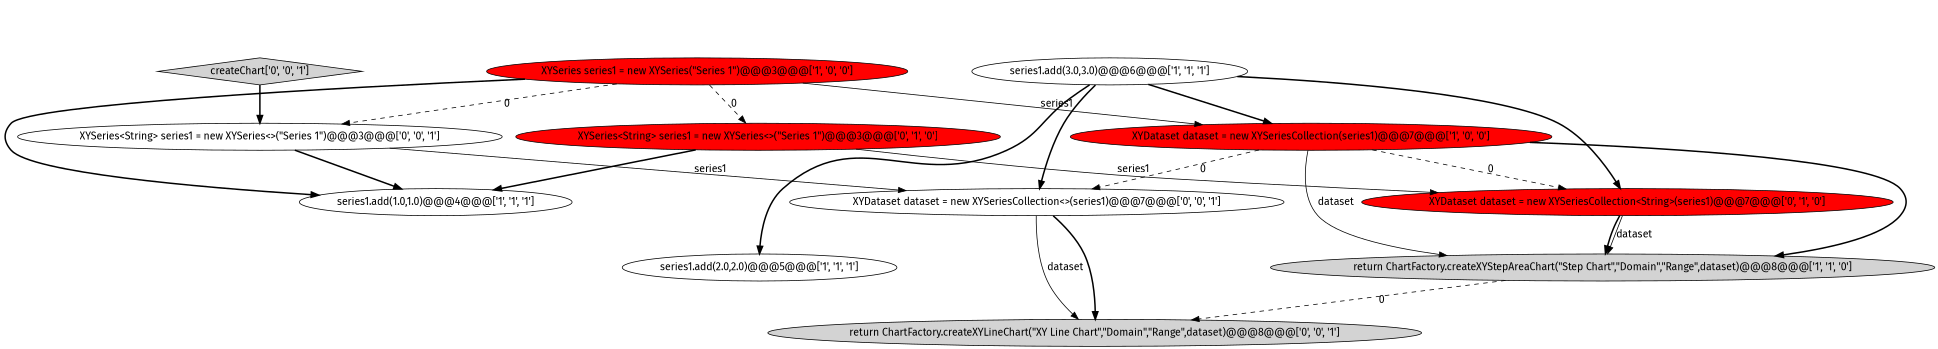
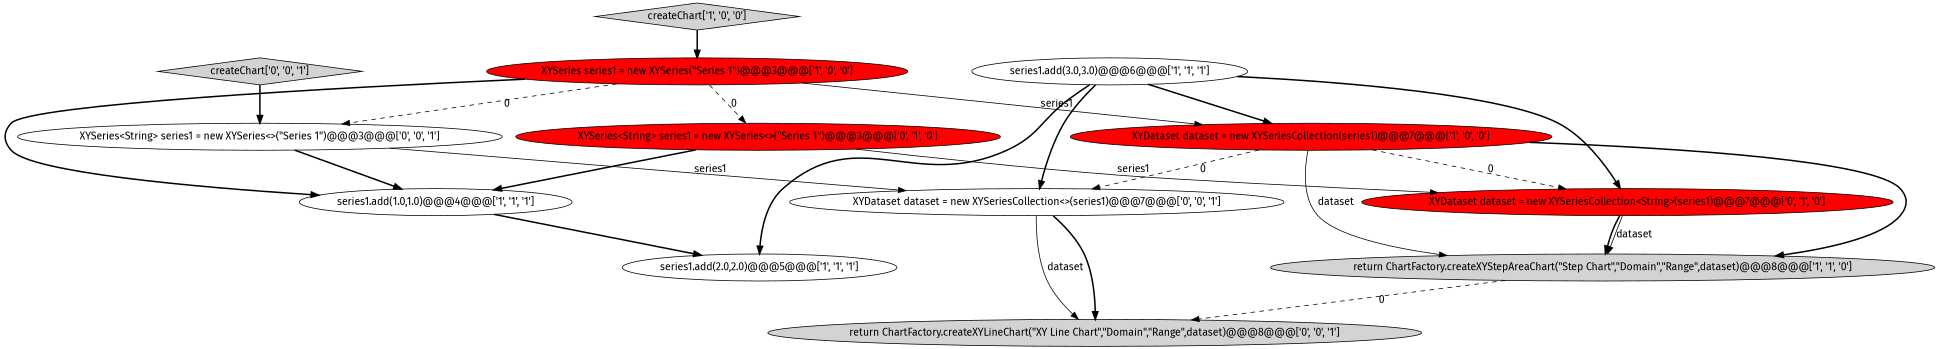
node "createChart['1', '0', '0']": added
edge "series1.add(1.0,1.0)@@@4@@@['1', '1', '1']" -> "series1.add(2.0,2.0)@@@5@@@['1', '1', '1']": added
